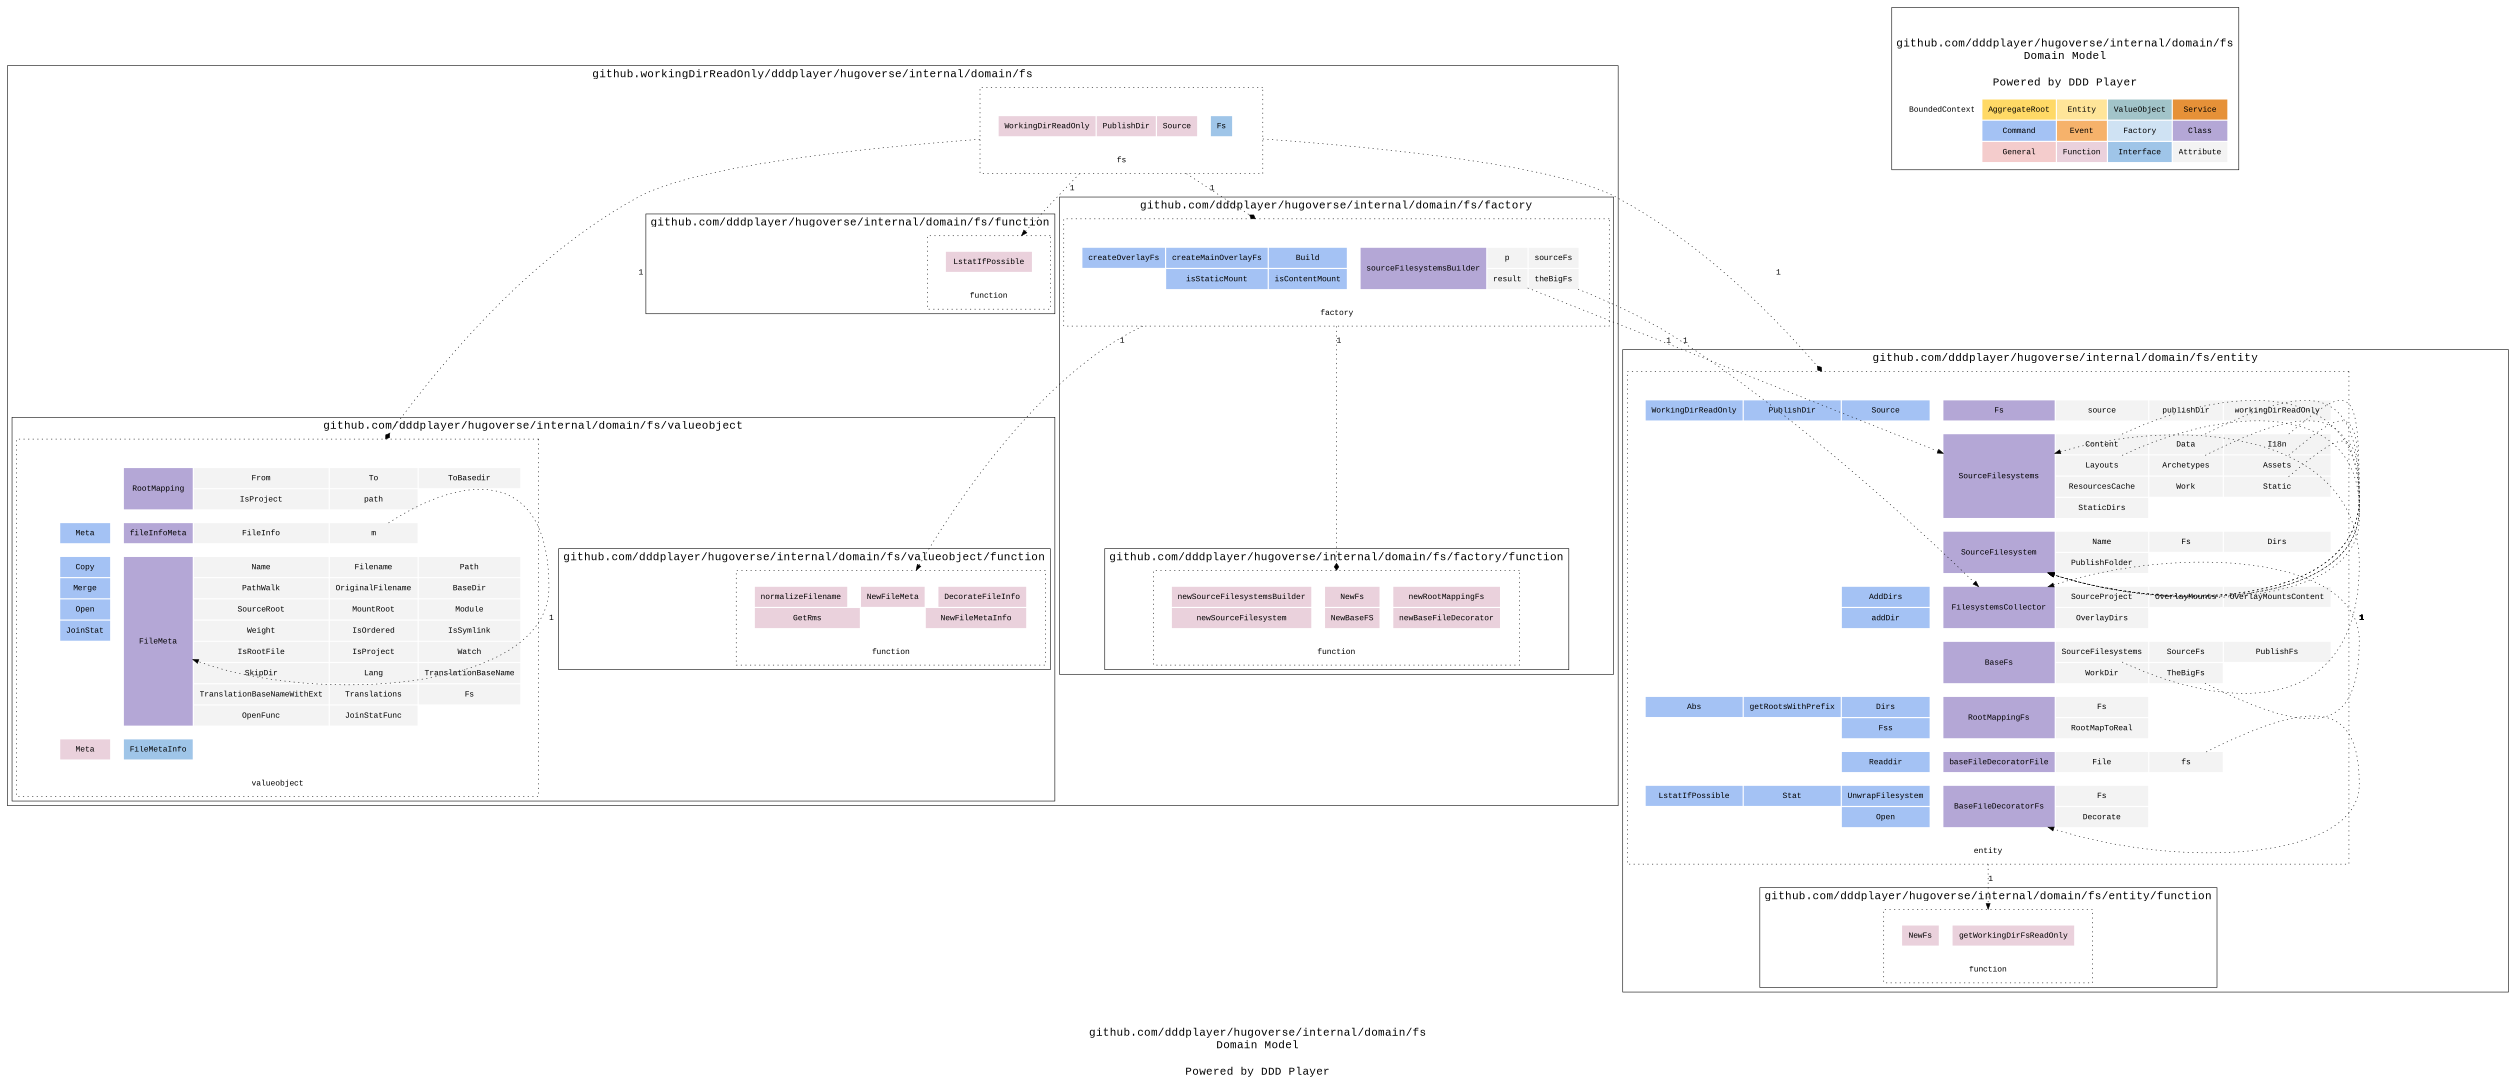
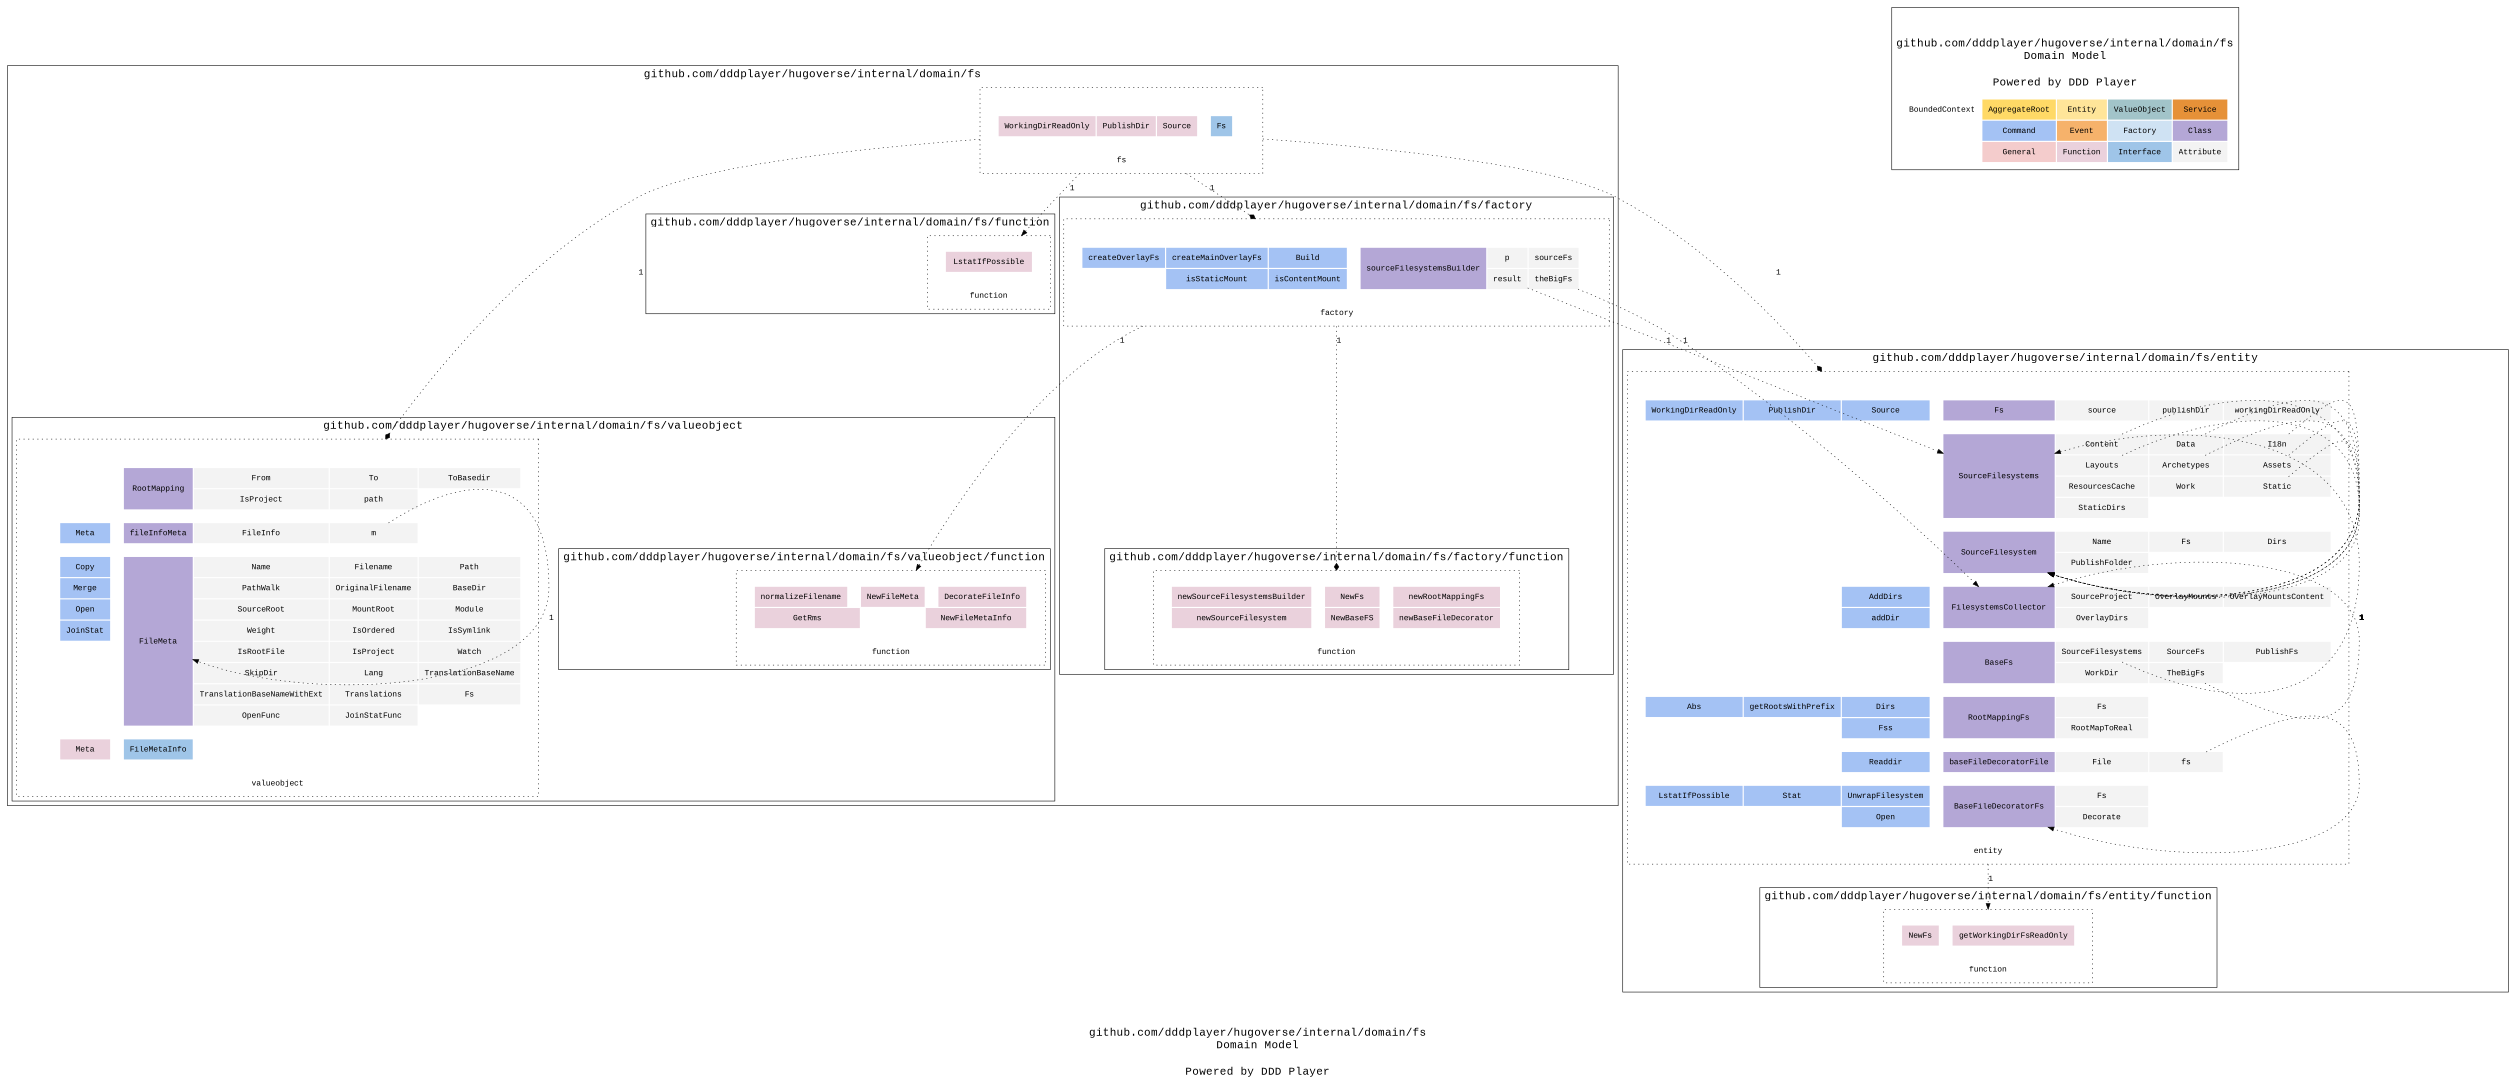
cluster "github.workingDirReadOnly/dddplayer/hugoverse/internal/domain/fs": label "github.workingDirReadOnly/dddplayer/hugoverse/internal/domain/fs" -> "github.com/dddplayer/hugoverse/internal/domain/fs"
